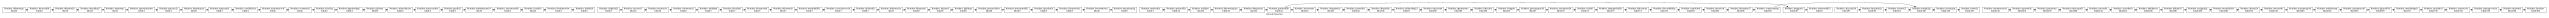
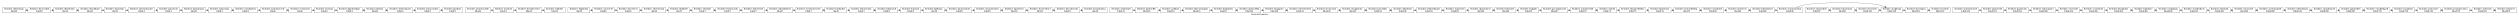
node "Nombre: mbeekmann24 Edad:3": removed
edge "Nombre: gmintoff2k Edad:24" -> "Nombre: hconeaum Edad:36": now "Nombre: mhertwell13 Edad:31" -> "Nombre: hconeaum Edad:36"
